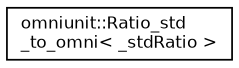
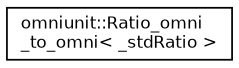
node "omniunit::Ratio_std _to_omni< _stdRatio >": label "omniunit::Ratio_std _to_omni< _stdRatio >" -> "omniunit::Ratio_omni _to_omni< _stdRatio >"
